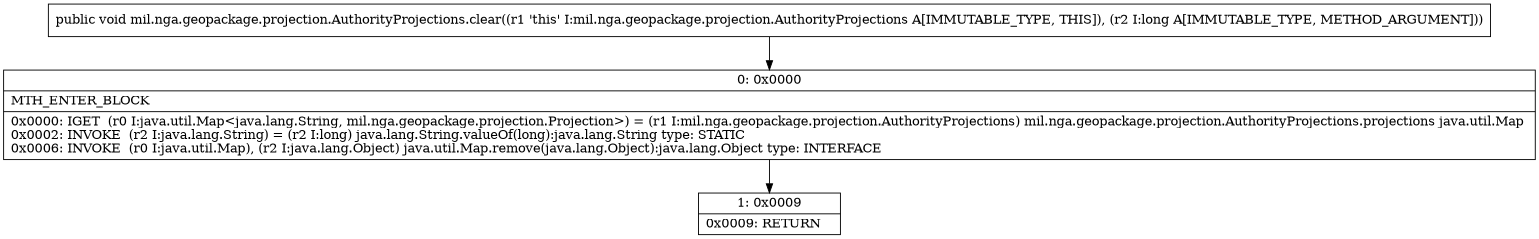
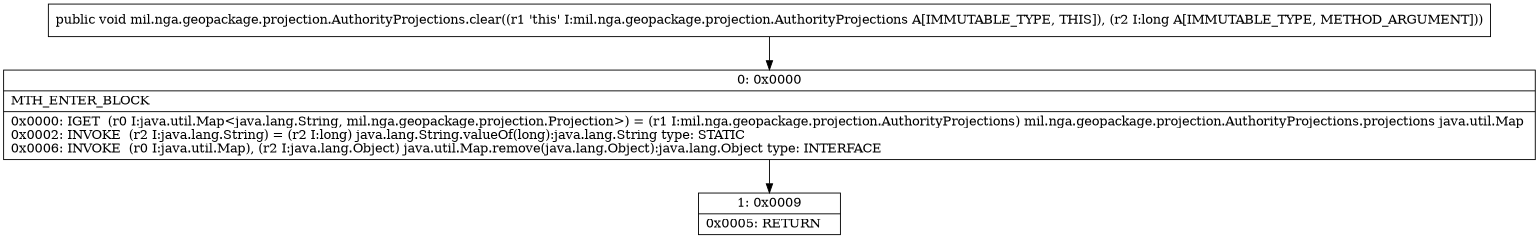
node "1: 0x0009": text "0x0009: RETURN" -> "0x0005: RETURN"
